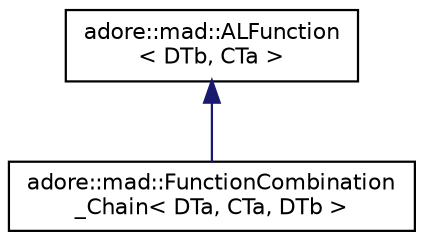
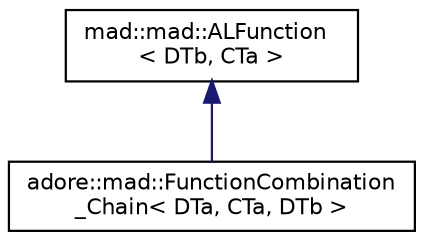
node "adore::mad::ALFunction < DTb, CTa >": label "adore::mad::ALFunction < DTb, CTa >" -> "mad::mad::ALFunction < DTb, CTa >"
